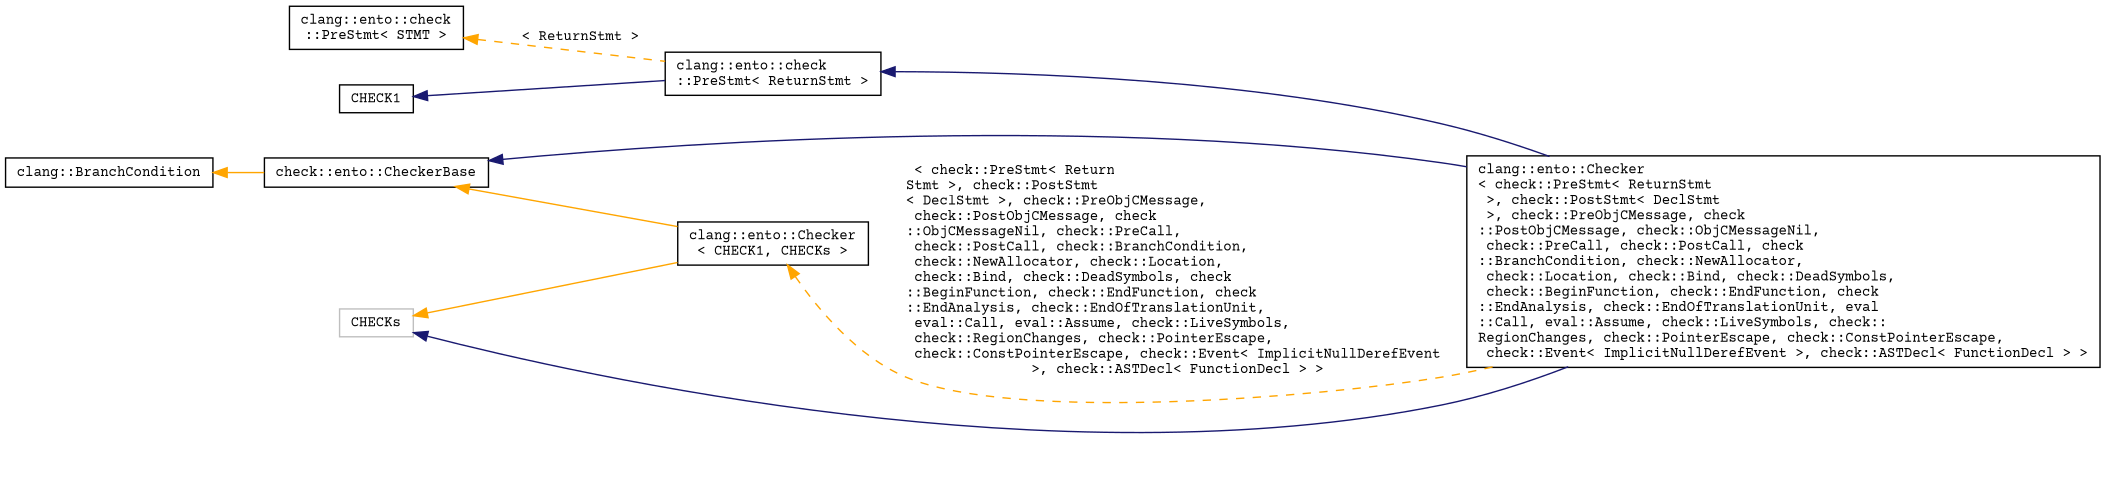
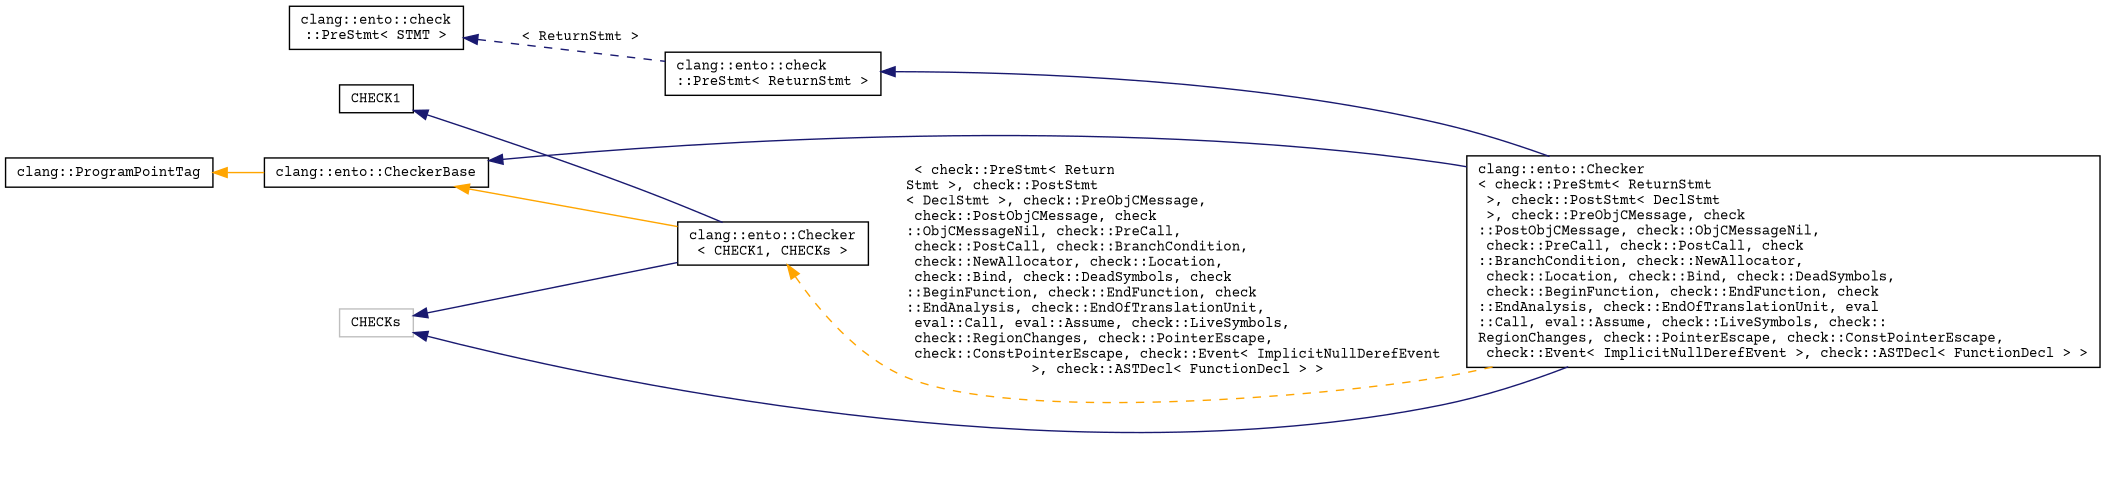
edge "clang::ento::check ::PreStmt< ReturnStmt >" -> "clang::ento::check ::PreStmt< STMT >": color orange -> midnightblue
edge "clang::ento::check ::PreStmt< ReturnStmt >" -> "CHECK1": now "clang::ento::Checker < CHECK1, CHECKs >" -> "CHECK1"
node "clang::BranchCondition": label "clang::BranchCondition" -> "clang::ProgramPointTag"
node "check::ento::CheckerBase": label "check::ento::CheckerBase" -> "clang::ento::CheckerBase"
edge "clang::ento::Checker < CHECK1, CHECKs >" -> "CHECKs": color orange -> midnightblue
